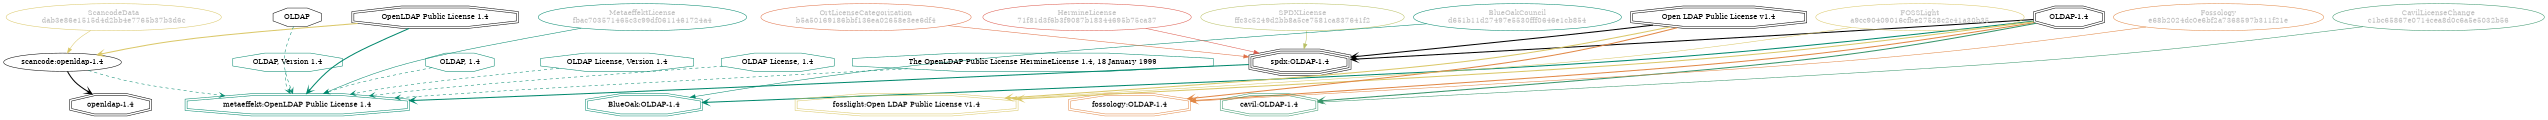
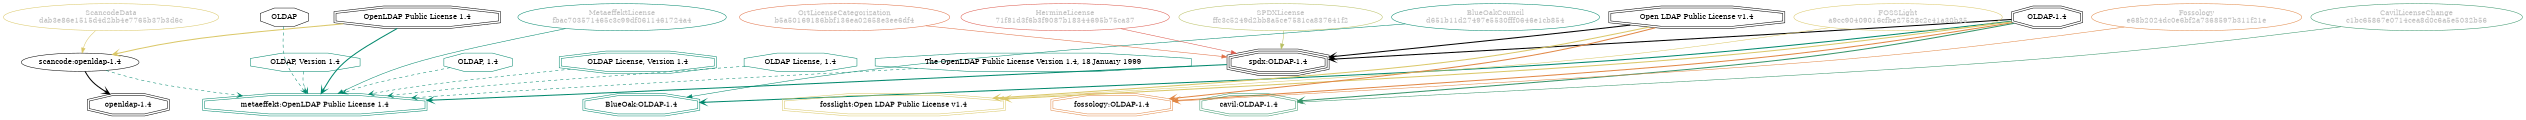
node "OLDAP License, Version 1.4": shape octagon -> doubleoctagon
node "The OpenLDAP Public License HermineLicense 1.4, 18 January 1999": label "The OpenLDAP Public License HermineLicense 1.4, 18 January 1999" -> "The OpenLDAP Public License Version 1.4, 18 January 1999"
